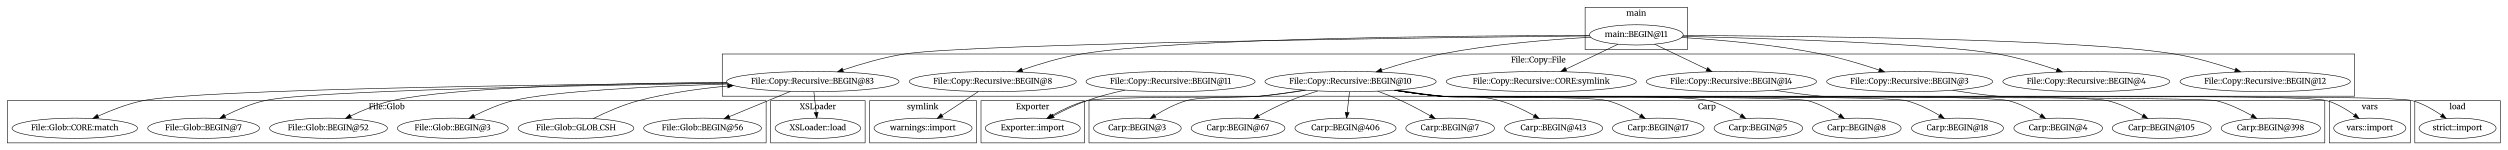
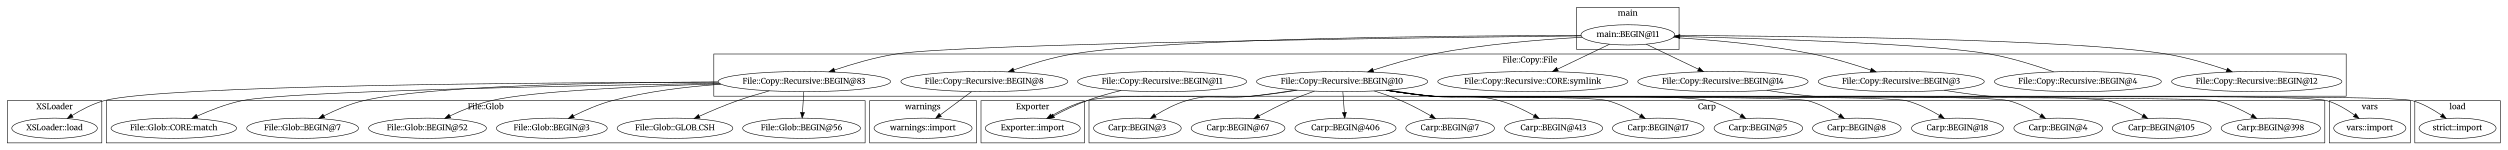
edge "main::BEGIN@11" -> "File::Copy::Recursive::BEGIN@4": reversed
edge "File::Glob::GLOB_CSH" -> "File::Copy::Recursive::BEGIN@83": reversed
cluster "symlink": label "symlink" -> "warnings"
